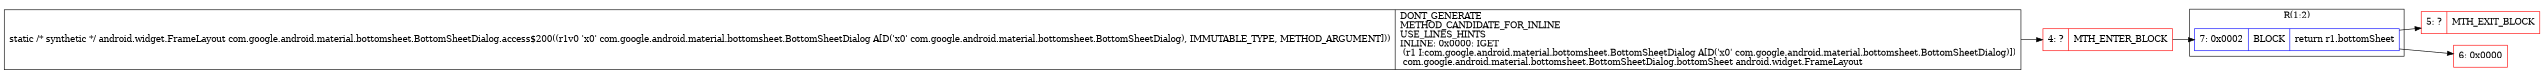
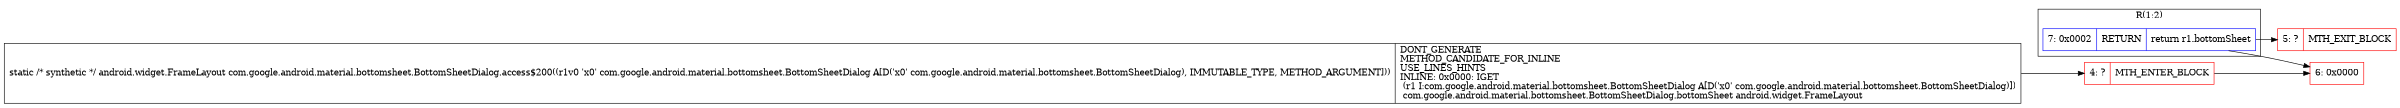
node "7: 0x0002": text "BLOCK" -> "RETURN"
edge "4: ?" -> "7: 0x0002": now "4: ?" -> "6: 0x0000"
